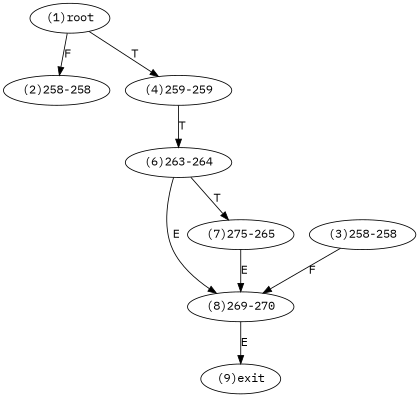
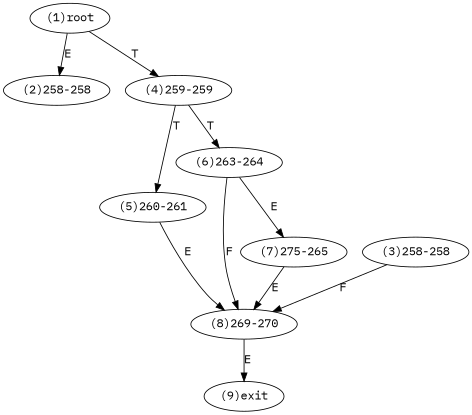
edge "(1)root" -> "(2)258-258": label "F" -> "E"
edge "(6)263-264" -> "(7)275-265": label "T" -> "E"
node "(5)260-261": added
edge "(6)263-264" -> "(8)269-270": label "E" -> "F"
